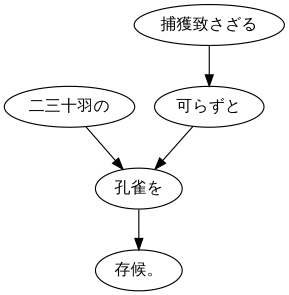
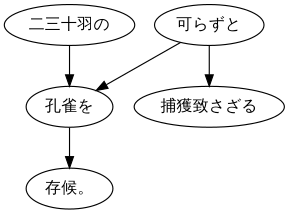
edge "捕獲致さざる" -> "可らずと": reversed
